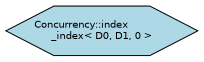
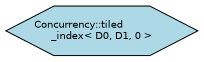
node "Concurrency::index _index< D0, D1, 0 >": label "Concurrency::index _index< D0, D1, 0 >" -> "Concurrency::tiled _index< D0, D1, 0 >"
